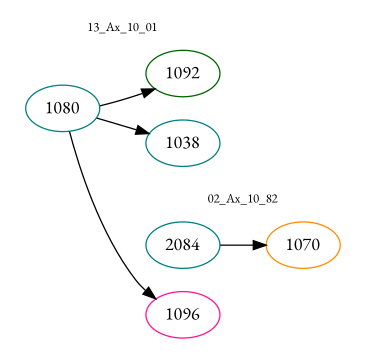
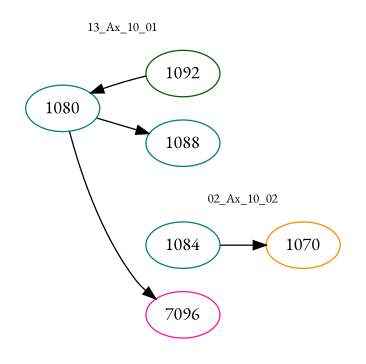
edge "1080" -> "1092": reversed
node "1038": label "1038" -> "1088"
cluster "02_Ax_10_82": label "02_Ax_10_82" -> "02_Ax_10_02"
node "2084": label "2084" -> "1084"
node "1096": label "1096" -> "7096"
